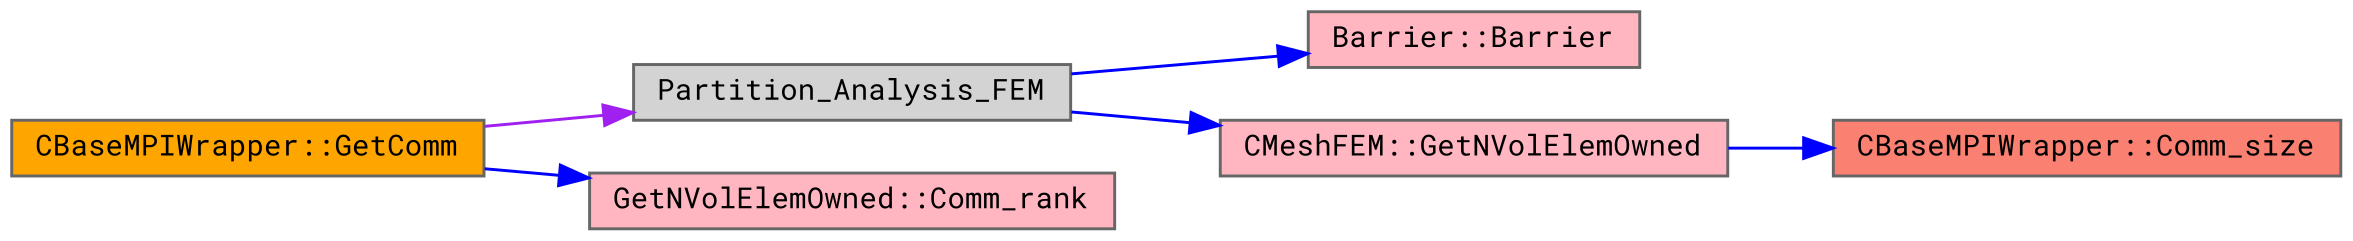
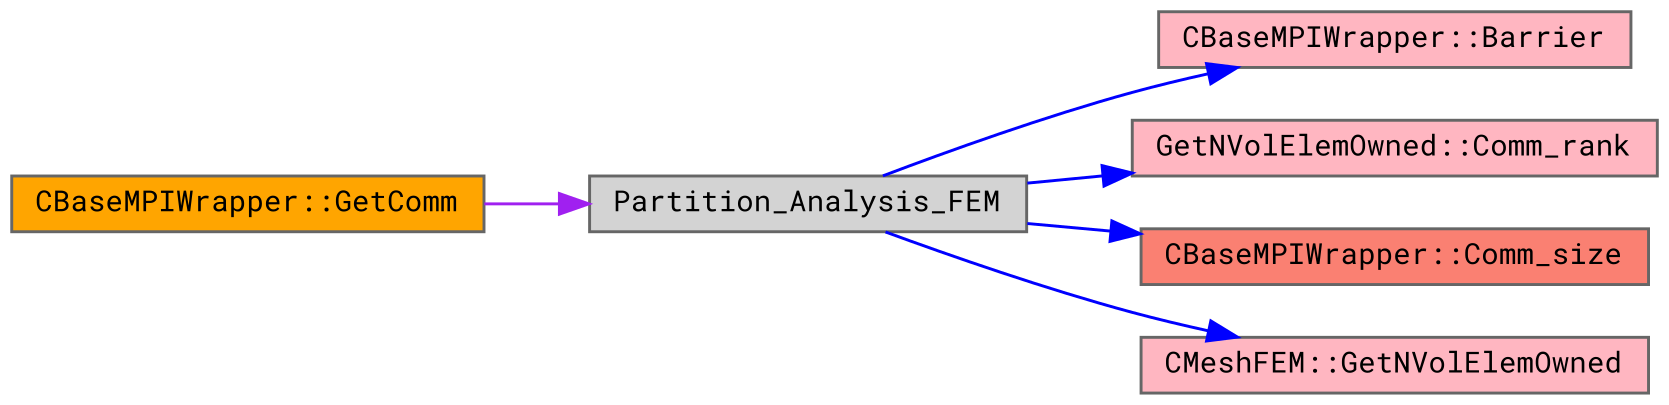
node "Barrier::Barrier": label "Barrier::Barrier" -> "CBaseMPIWrapper::Barrier"
edge "CMeshFEM::GetNVolElemOwned" -> "CBaseMPIWrapper::Comm_size": now "Partition_Analysis_FEM" -> "CBaseMPIWrapper::Comm_size"
edge "CBaseMPIWrapper::GetComm" -> "GetNVolElemOwned::Comm_rank": now "Partition_Analysis_FEM" -> "GetNVolElemOwned::Comm_rank"
